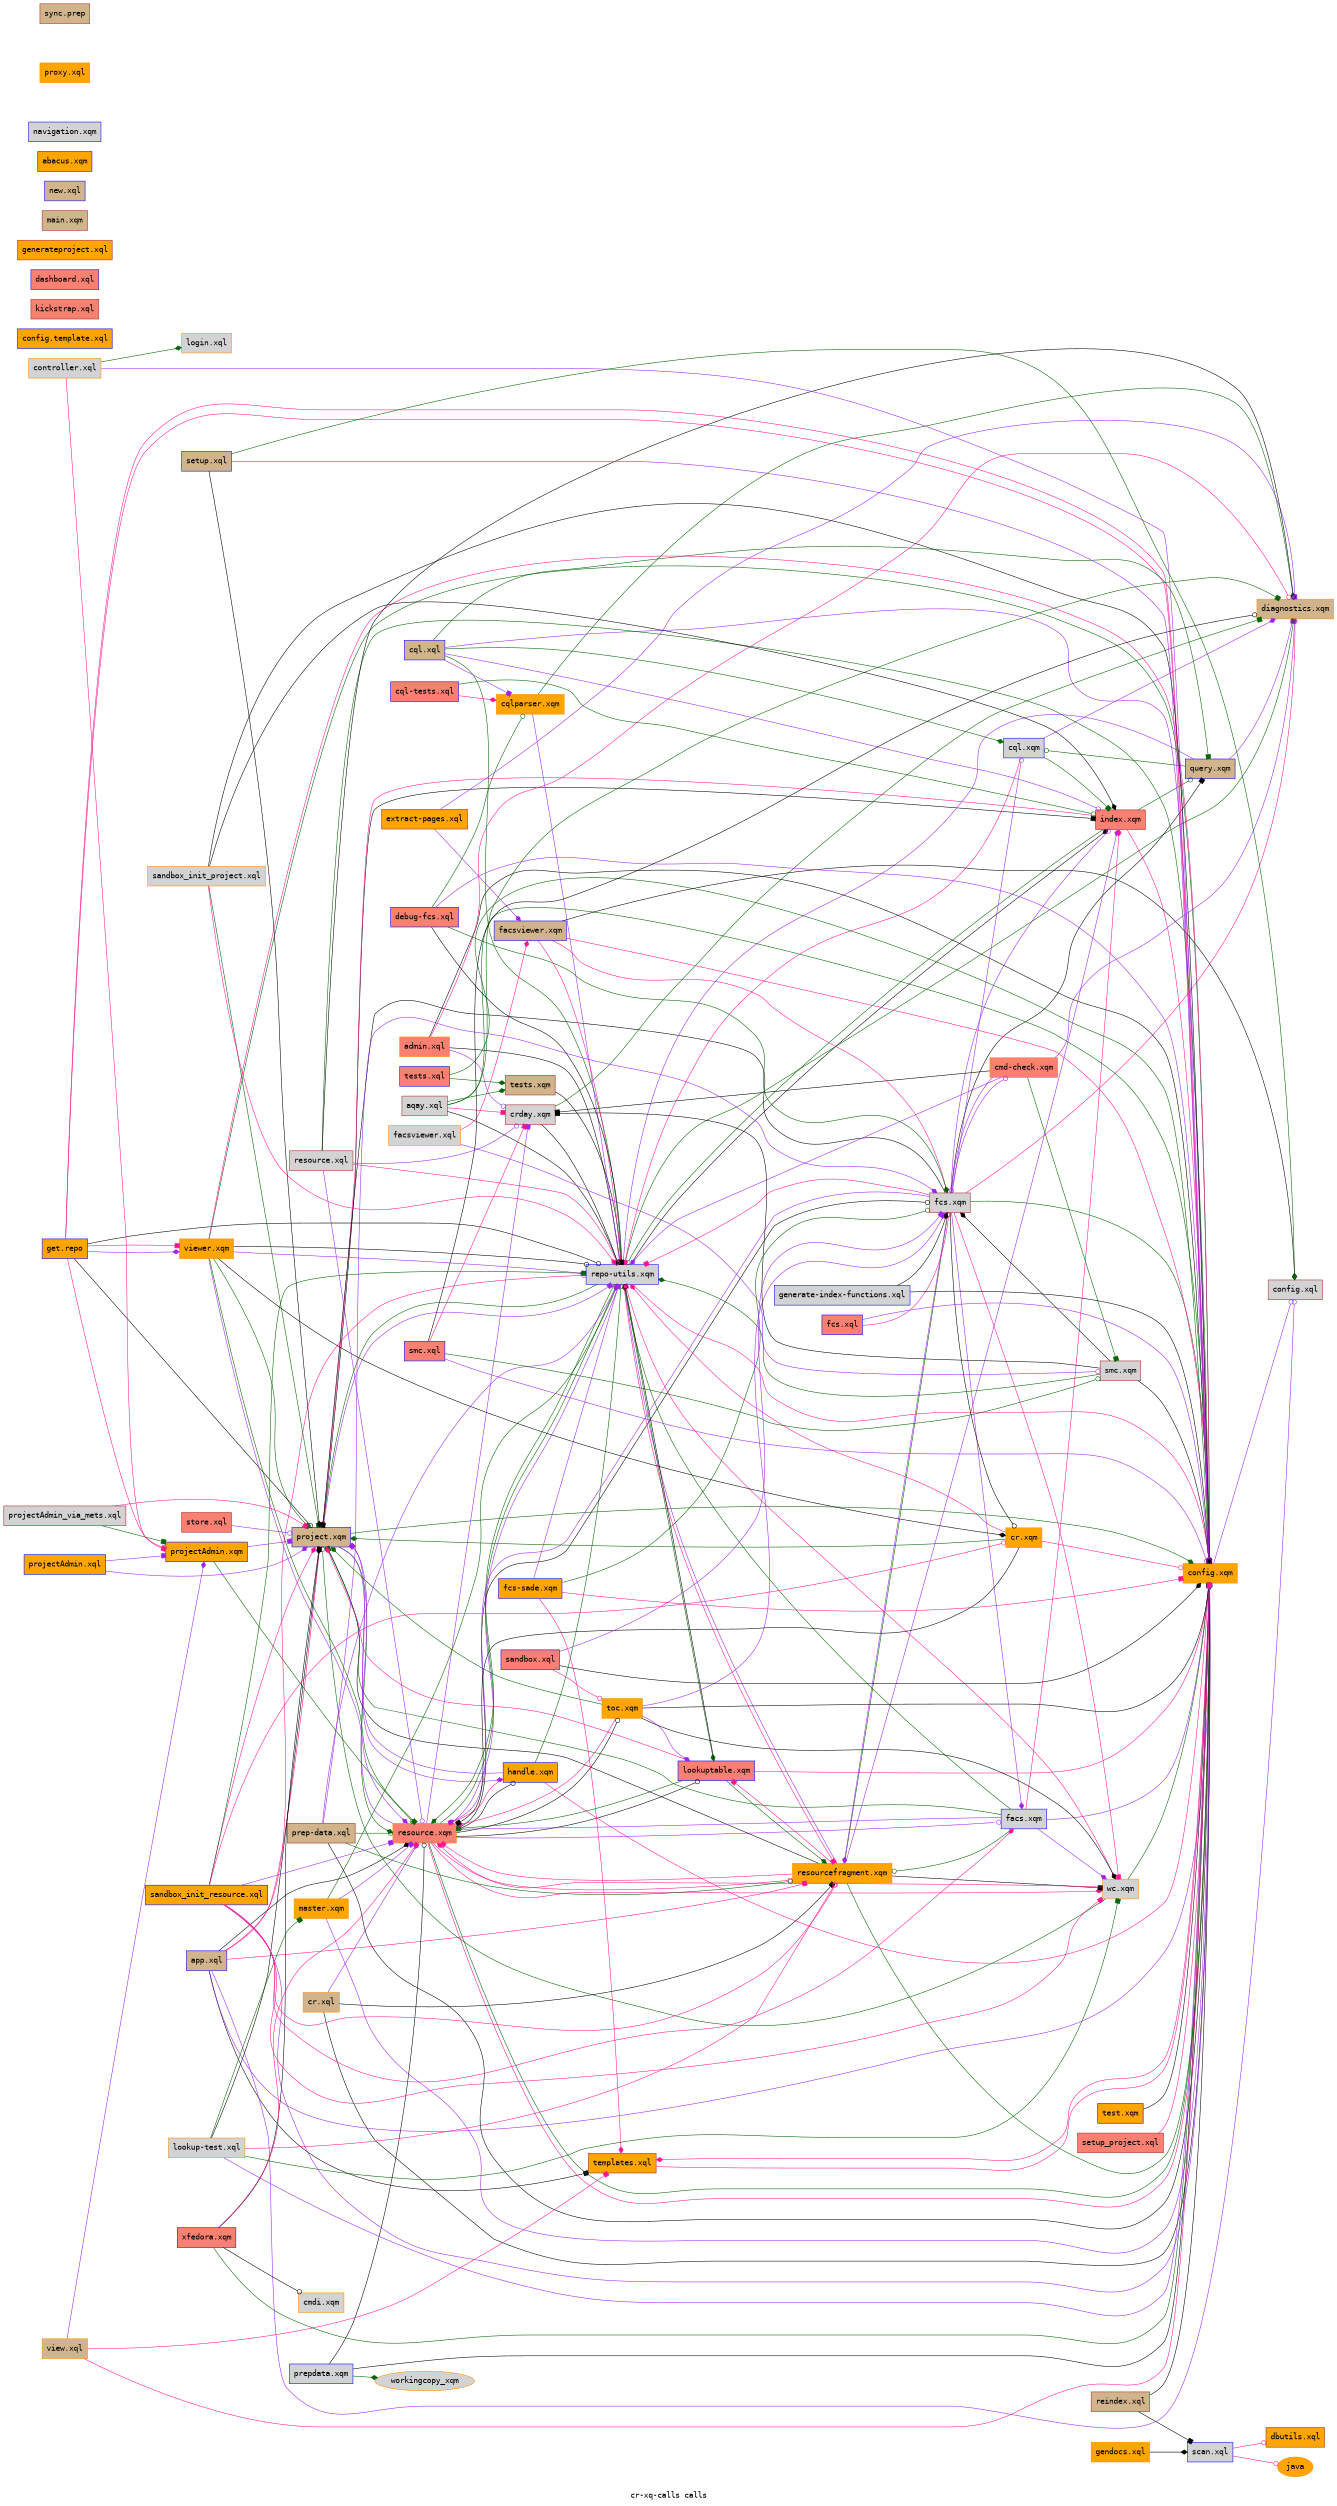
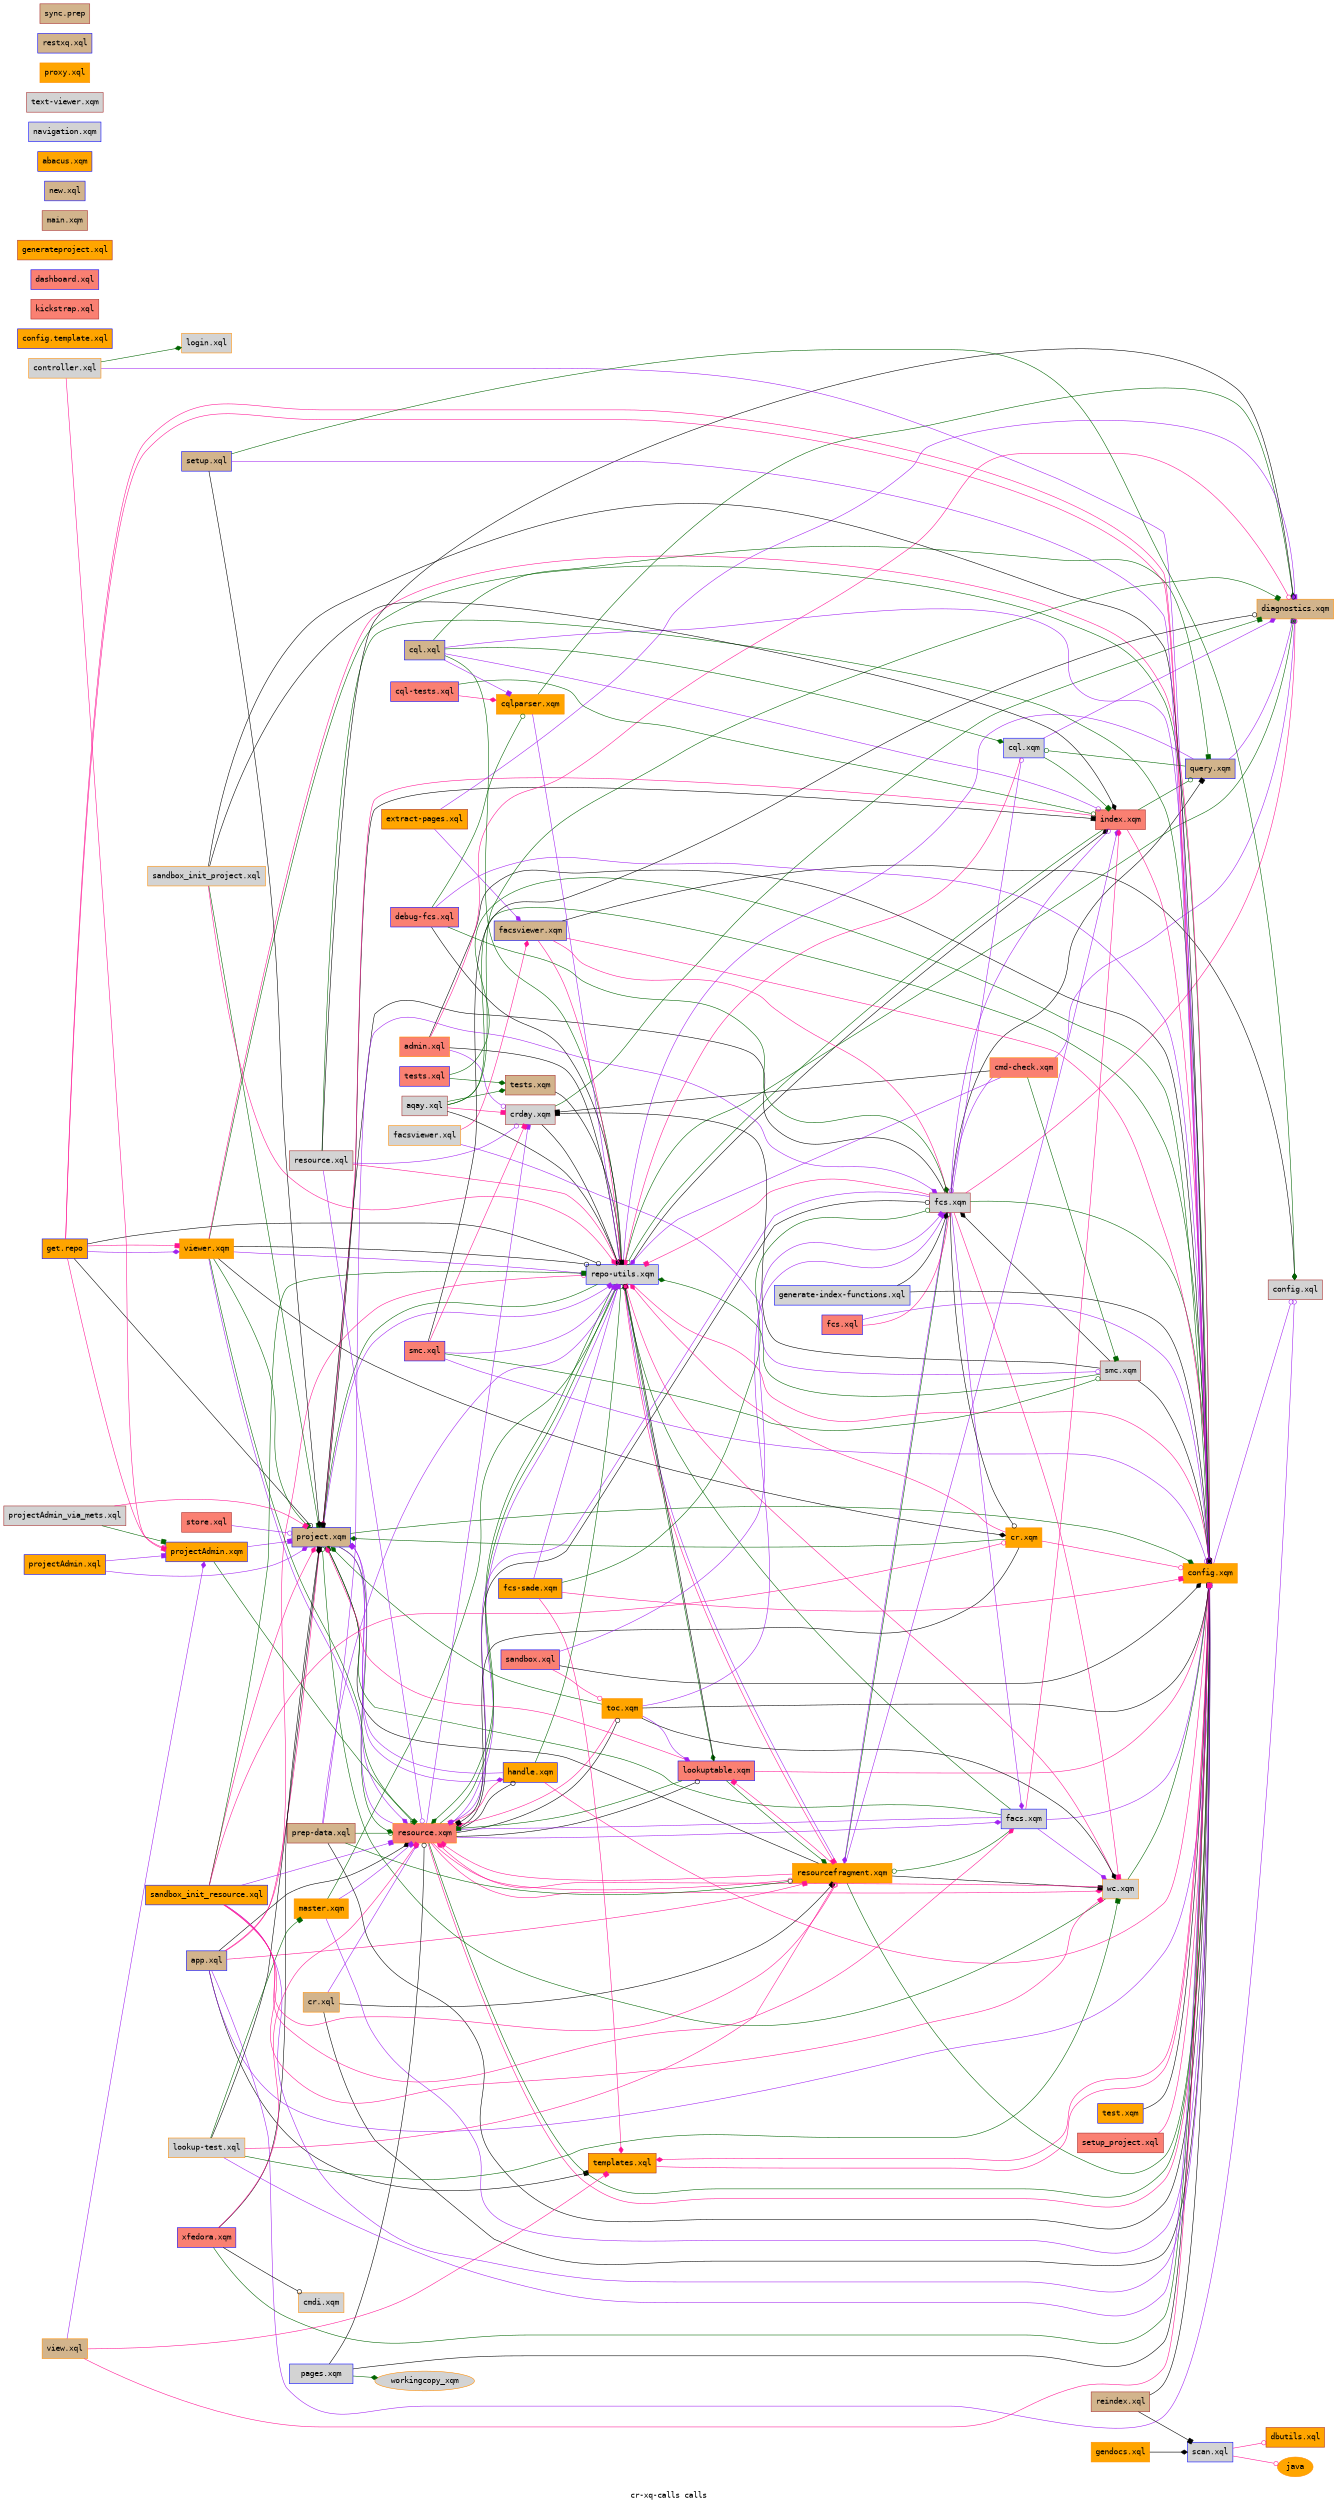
node "restxq.xql": added
node "text-viewer.xqm": added
edge "fcs.xqm" -> "cmd-check.xqm": removed
edge "smc.xql" -> "repo-utils.xqm": added
edge "resource.xqm" -> "facs.xqm": arrowhead odot -> diamond
node "prepdata.xqm": label "prepdata.xqm" -> "pages.xqm"
